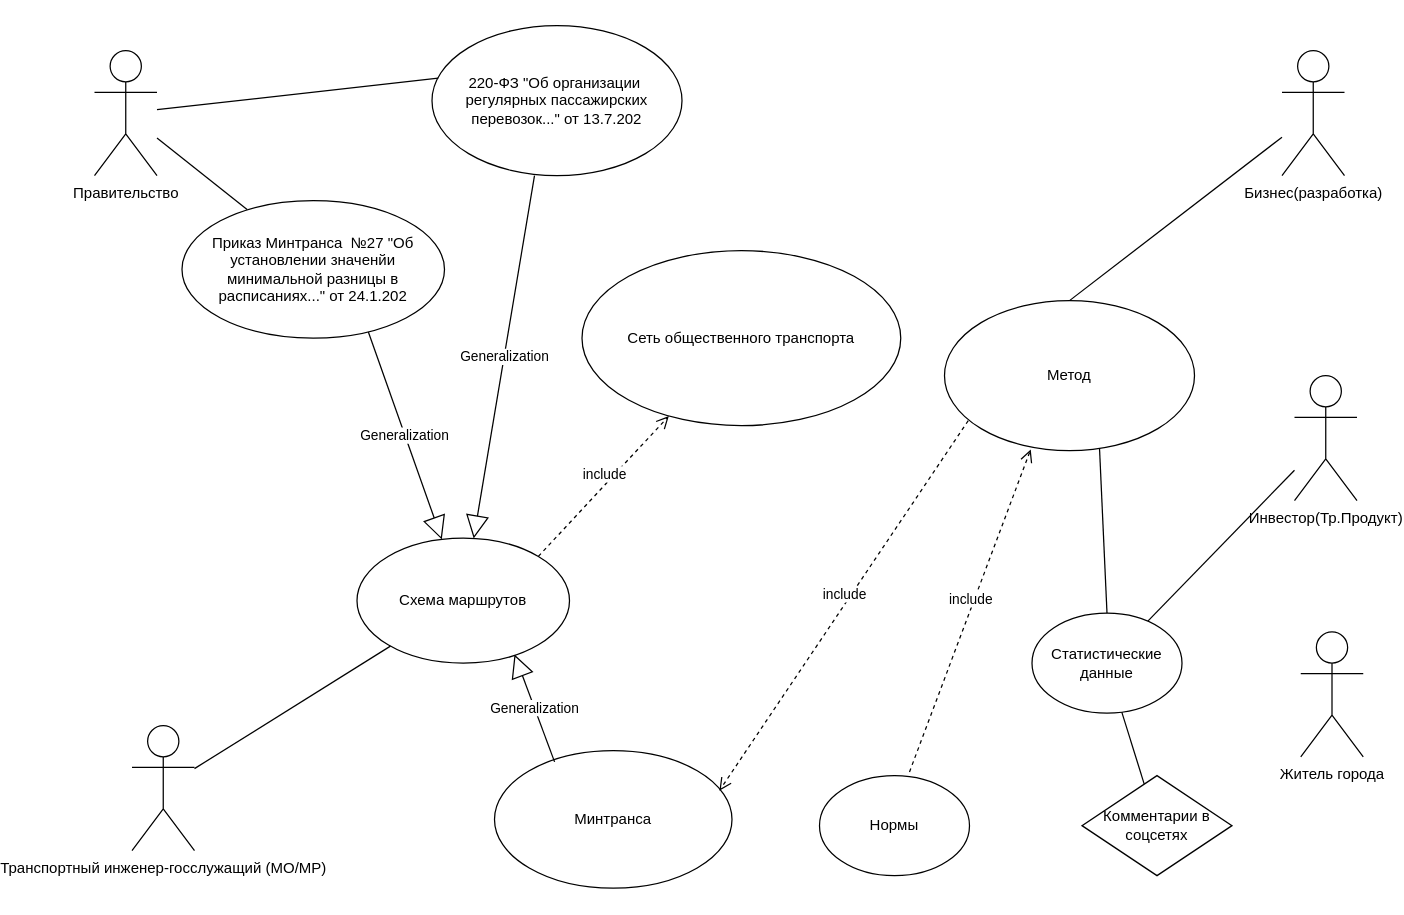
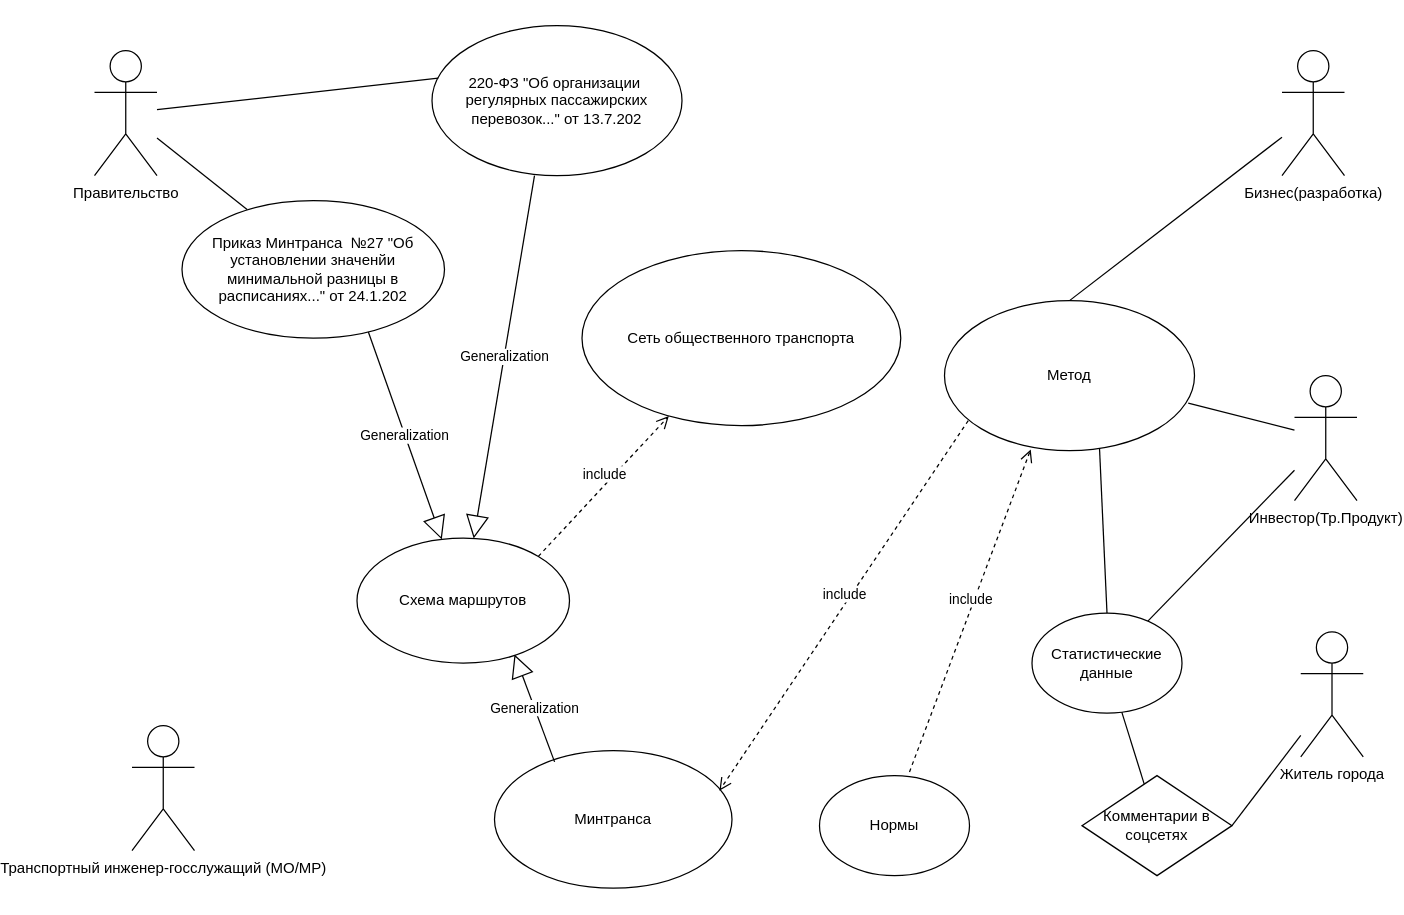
edge "Метод" -- "Инвестор(Тр.Продукт)": added
edge "Схема маршрутов" -- "Транспортный инженер-госслужащий (МО/МР)": removed
edge "Житель города" -- "Комментарии в соцсетях": added
